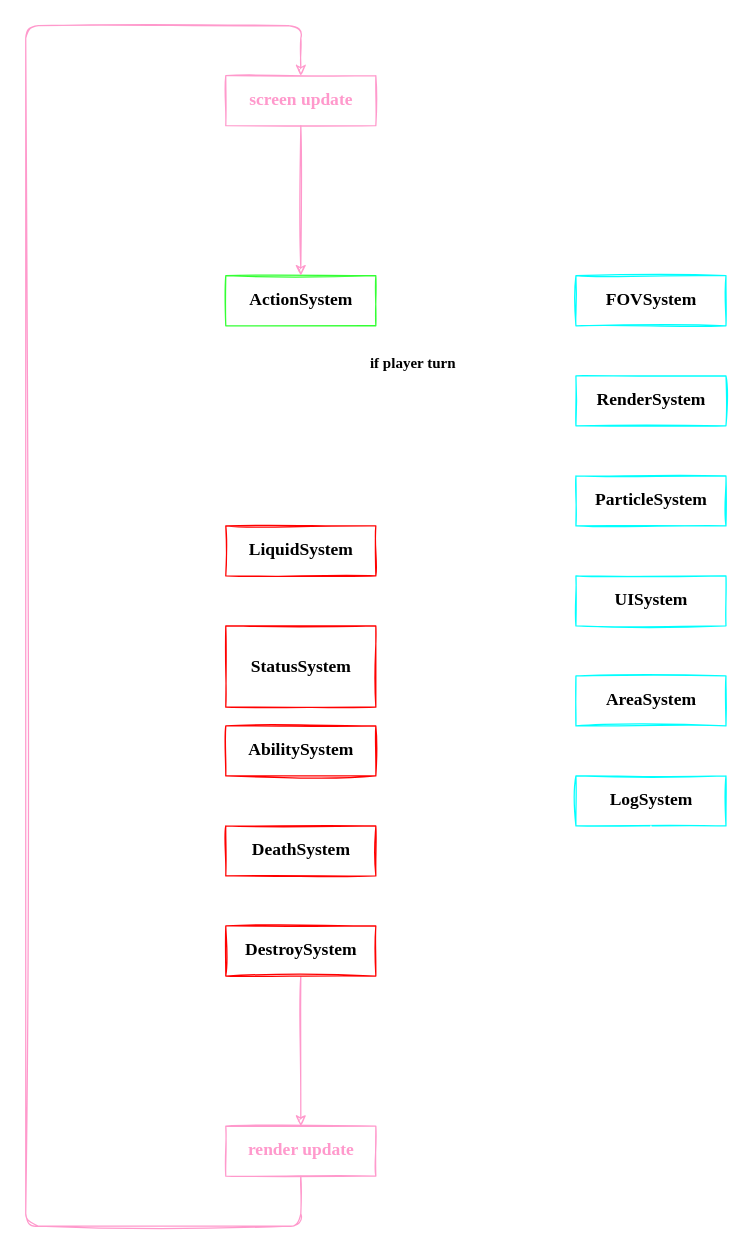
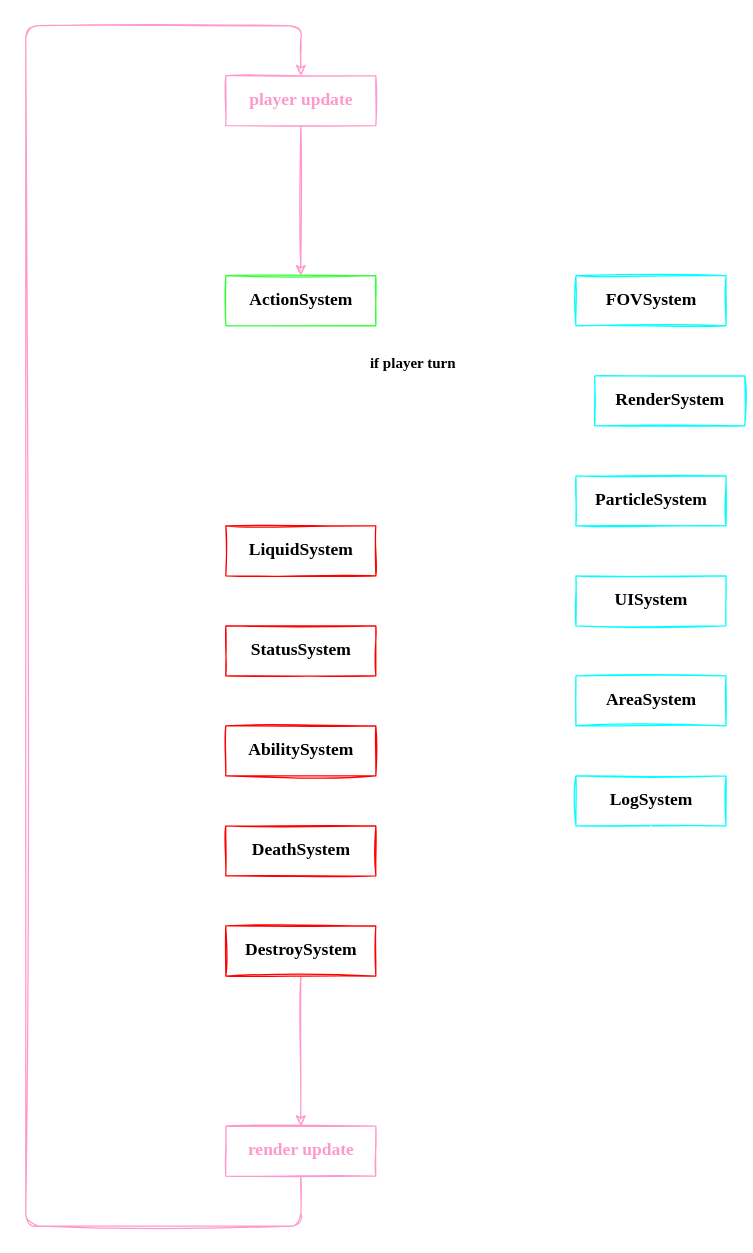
node "screen update": label "screen update" -> "player update"
node "RenderSystem": moved (651, 401) -> (669, 401)
node "StatusSystem": size 150x81 -> 150x50
